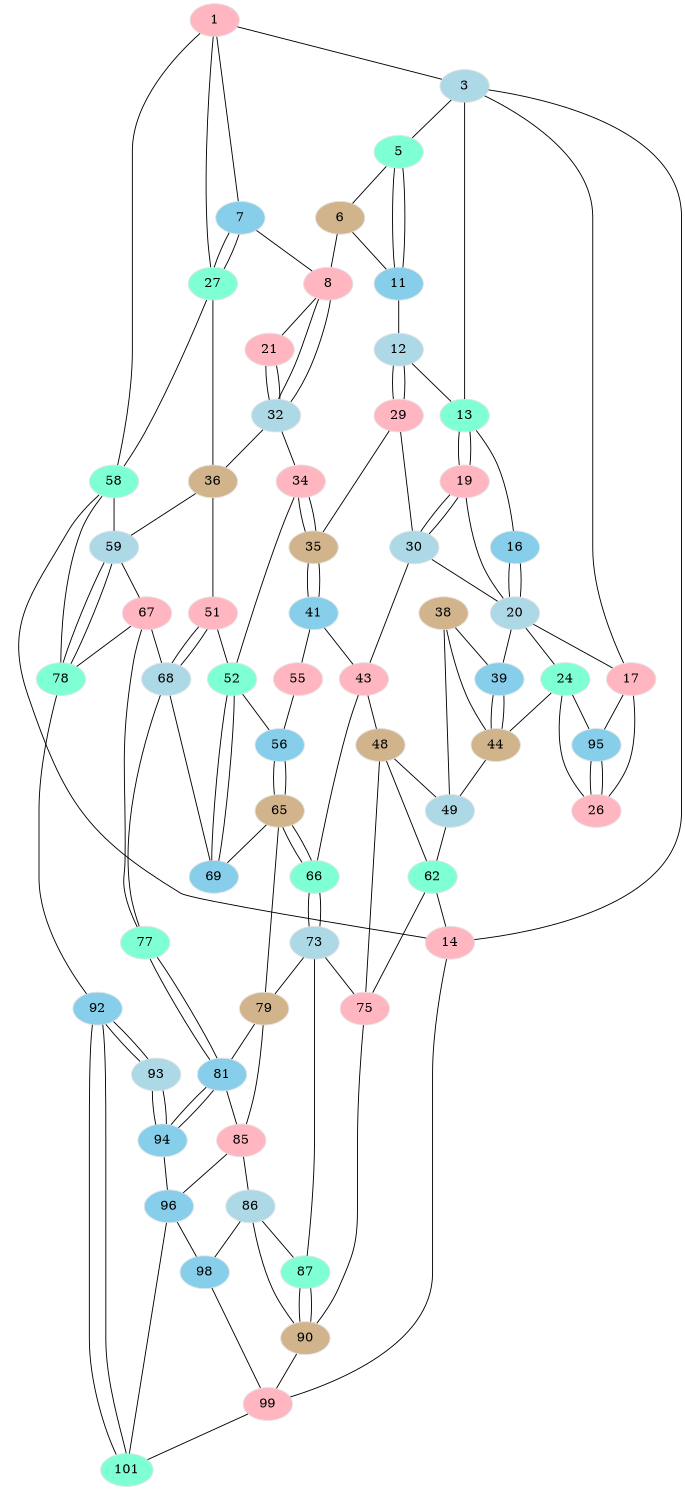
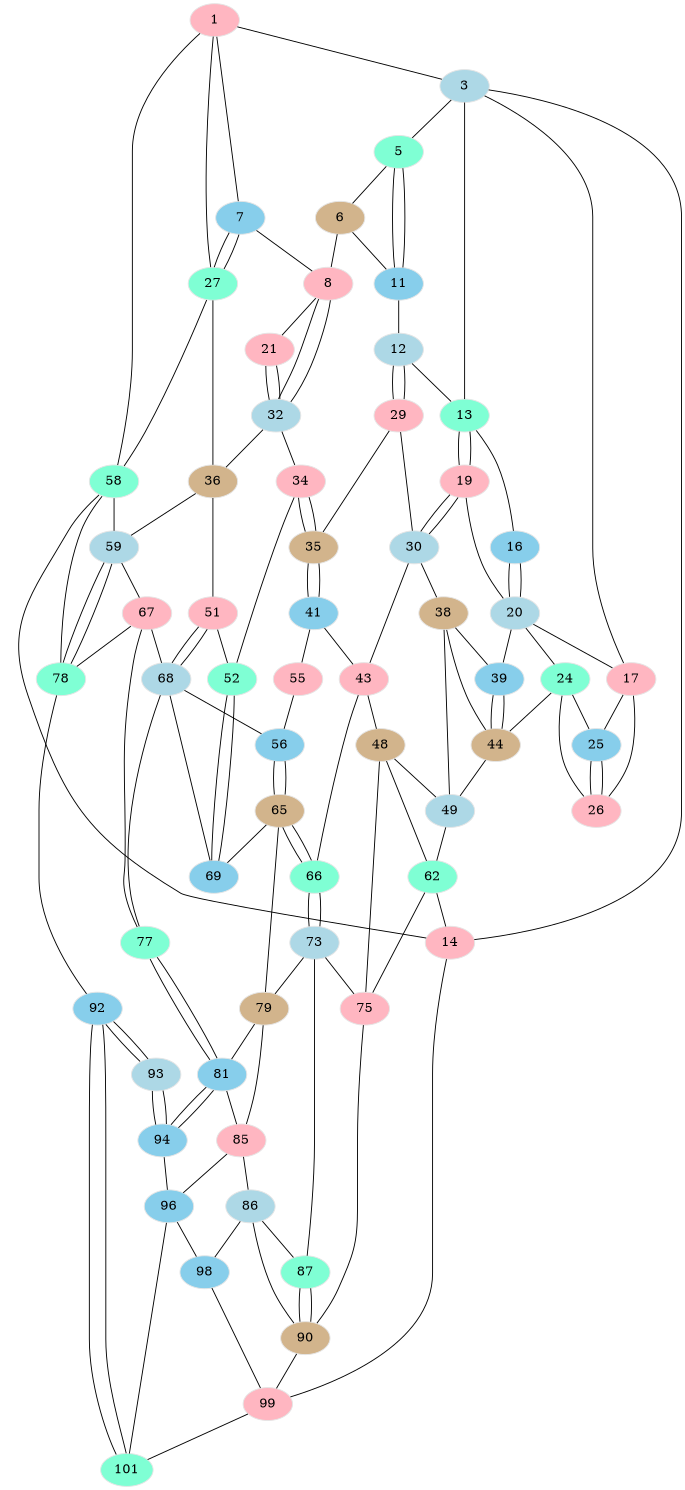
edge "30" -- "20": now "30" -- "38"
edge "52" -- "56": now "68" -- "56"
node "95": label "95" -> "25"
